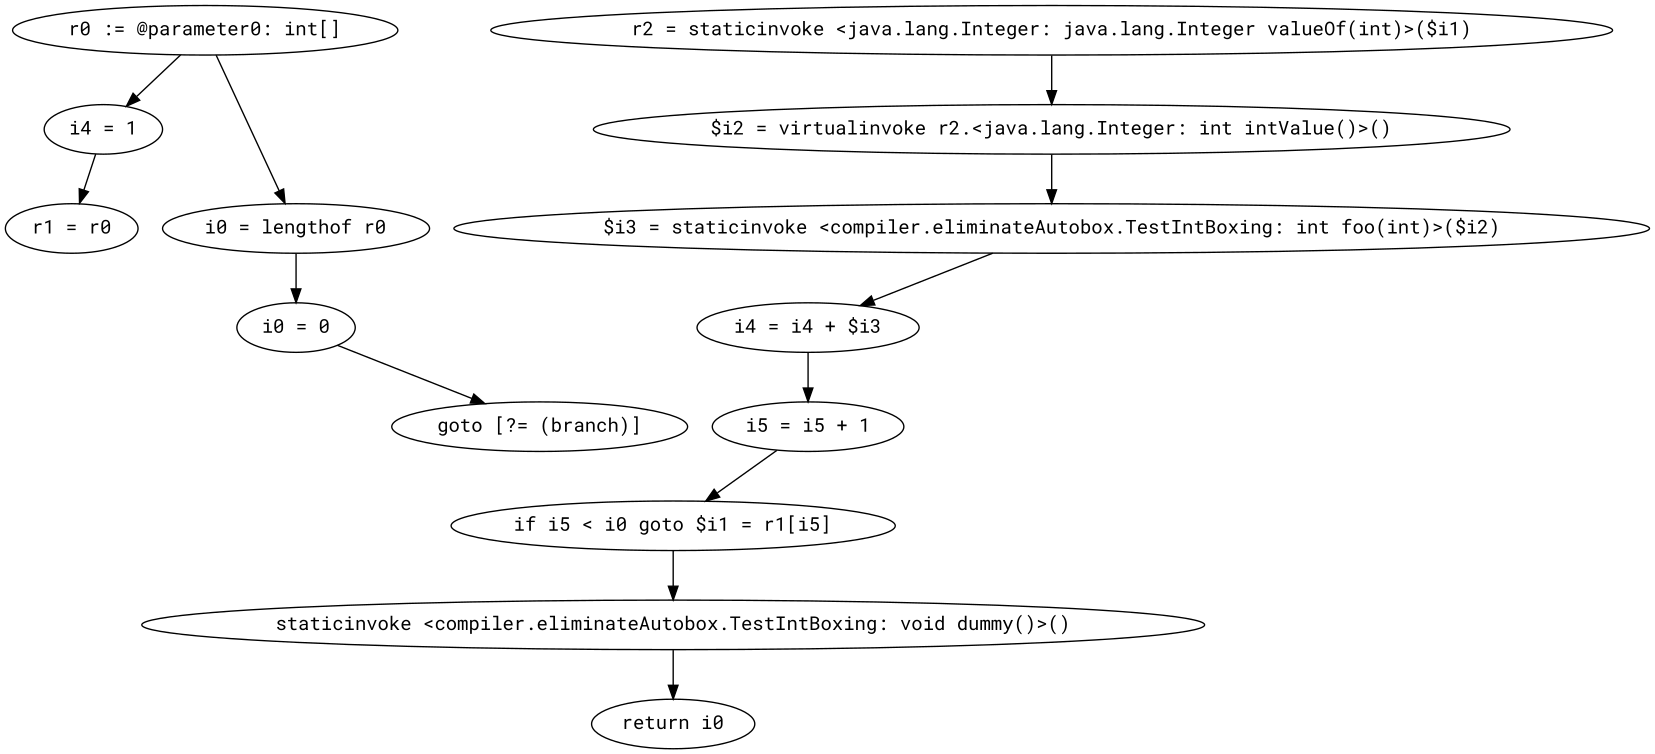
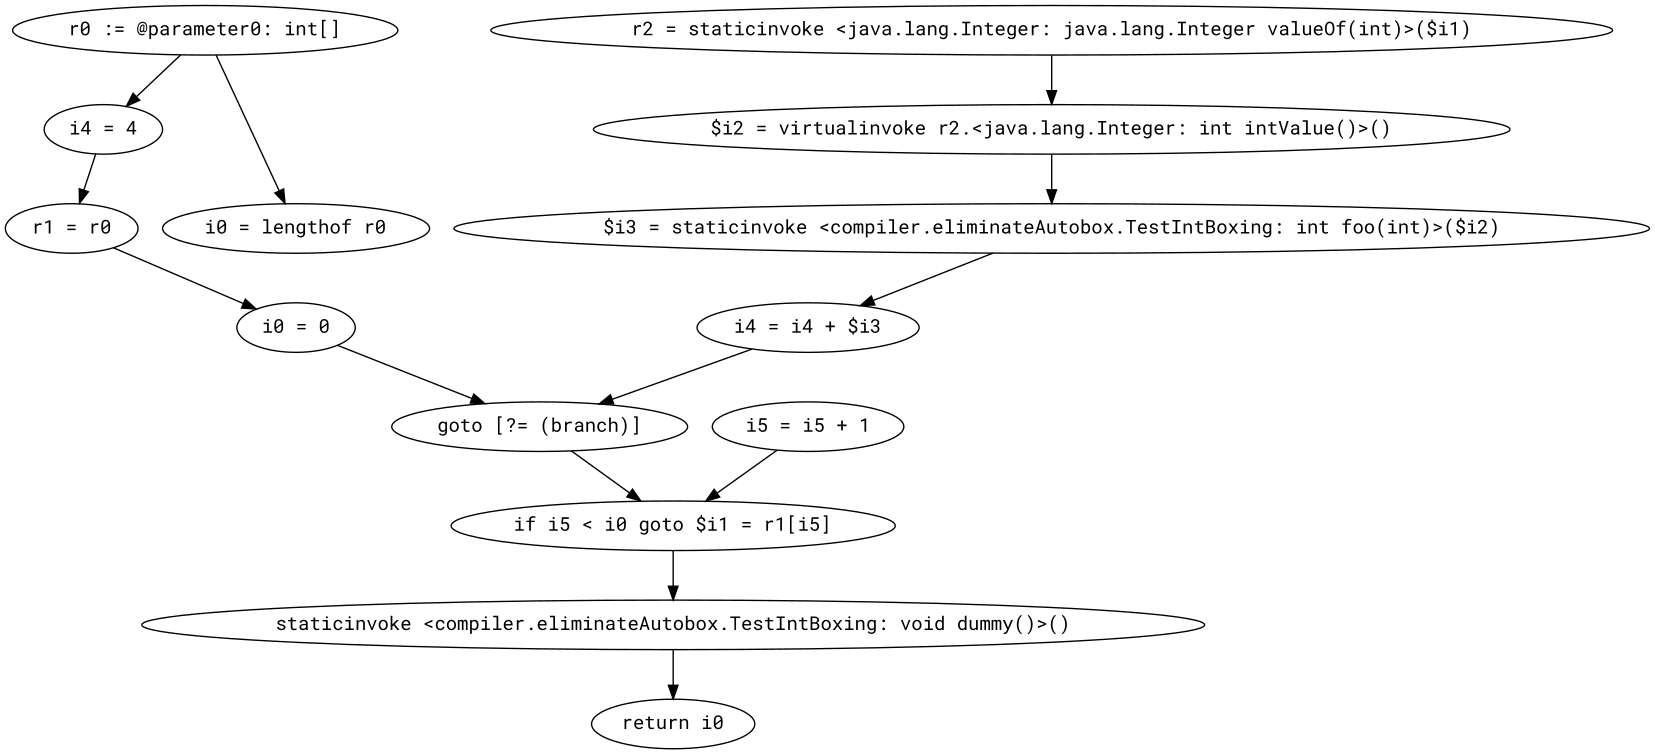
node "i4 = 1": label "i4 = 1" -> "i4 = 4"
edge "i0 = lengthof r0" -> "i0 = 0": now "r1 = r0" -> "i0 = 0"
edge "i4 = i4 + $i3" -> "i5 = i5 + 1": now "i4 = i4 + $i3" -> "goto [?= (branch)]"
edge "goto [?= (branch)]" -> "if i5 < i0 goto $i1 = r1[i5]": added
